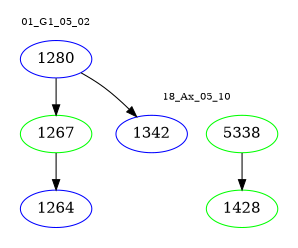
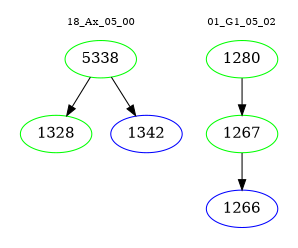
node "1280": color blue -> green
edge "1280" -> "1342": now "5338" -> "1342"
cluster "18_Ax_05_10": label "18_Ax_05_10" -> "18_Ax_05_00"
node "1264": label "1264" -> "1266"
node "1428": label "1428" -> "1328"
